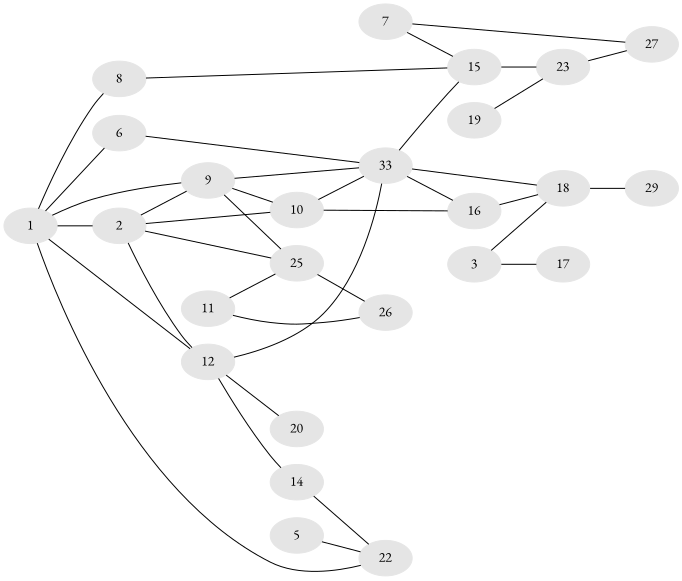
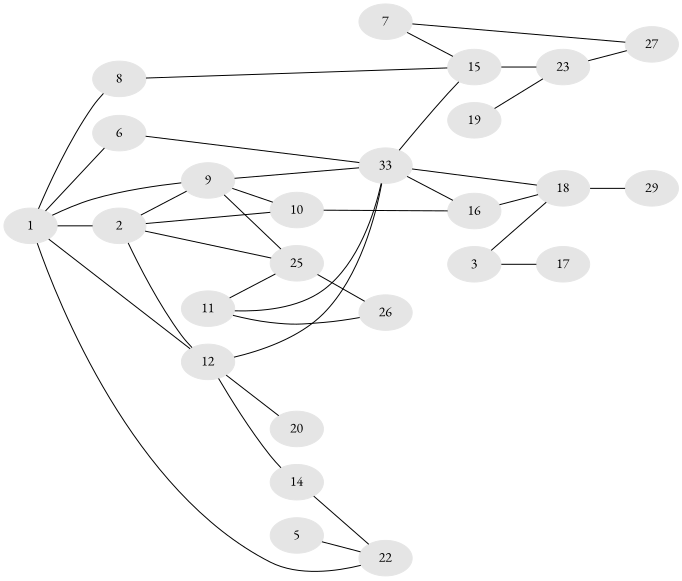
edge "33" -- "10": now "33" -- "11"
